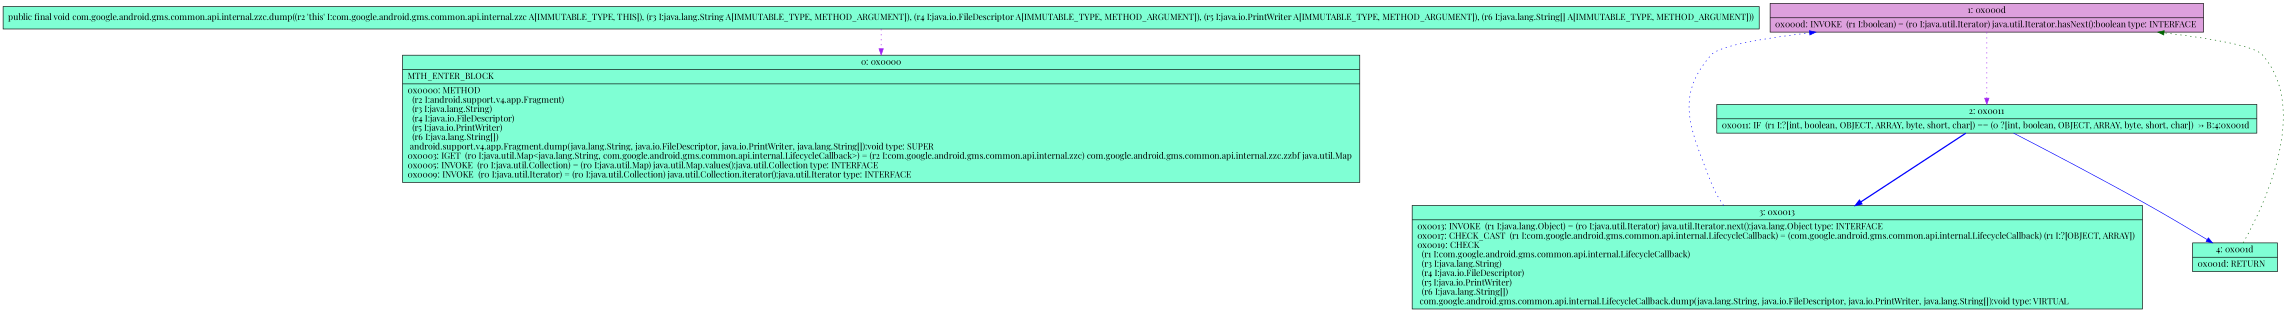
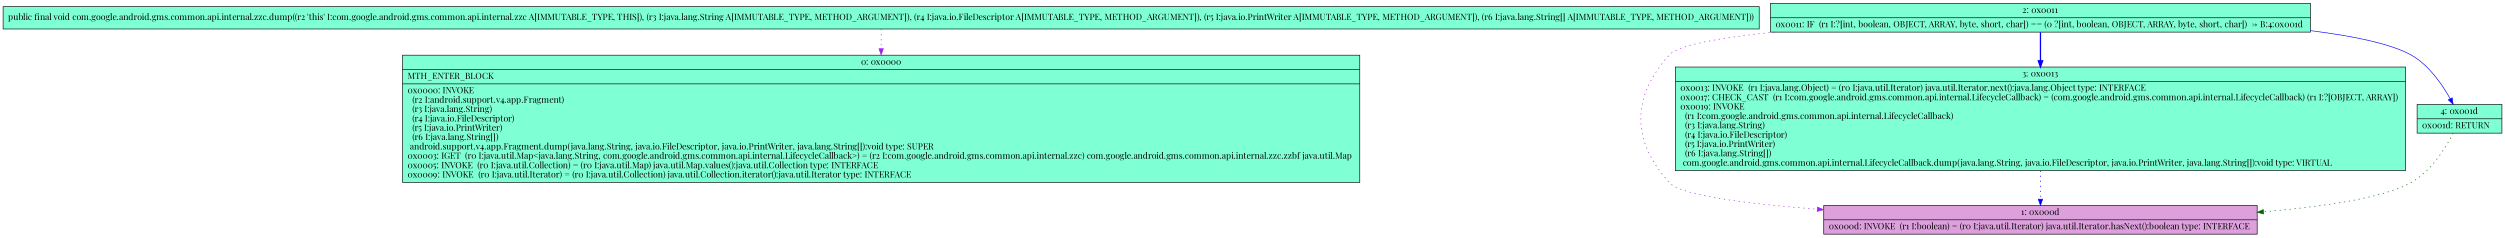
edge "1: 0x000d" -> "2: 0x0011": reversed
node "0: 0x0000": text "0x0000: METHOD" -> "0x0000: INVOKE"
node "3: 0x0013": text "0x0019: CHECK" -> "0x0019: INVOKE"
